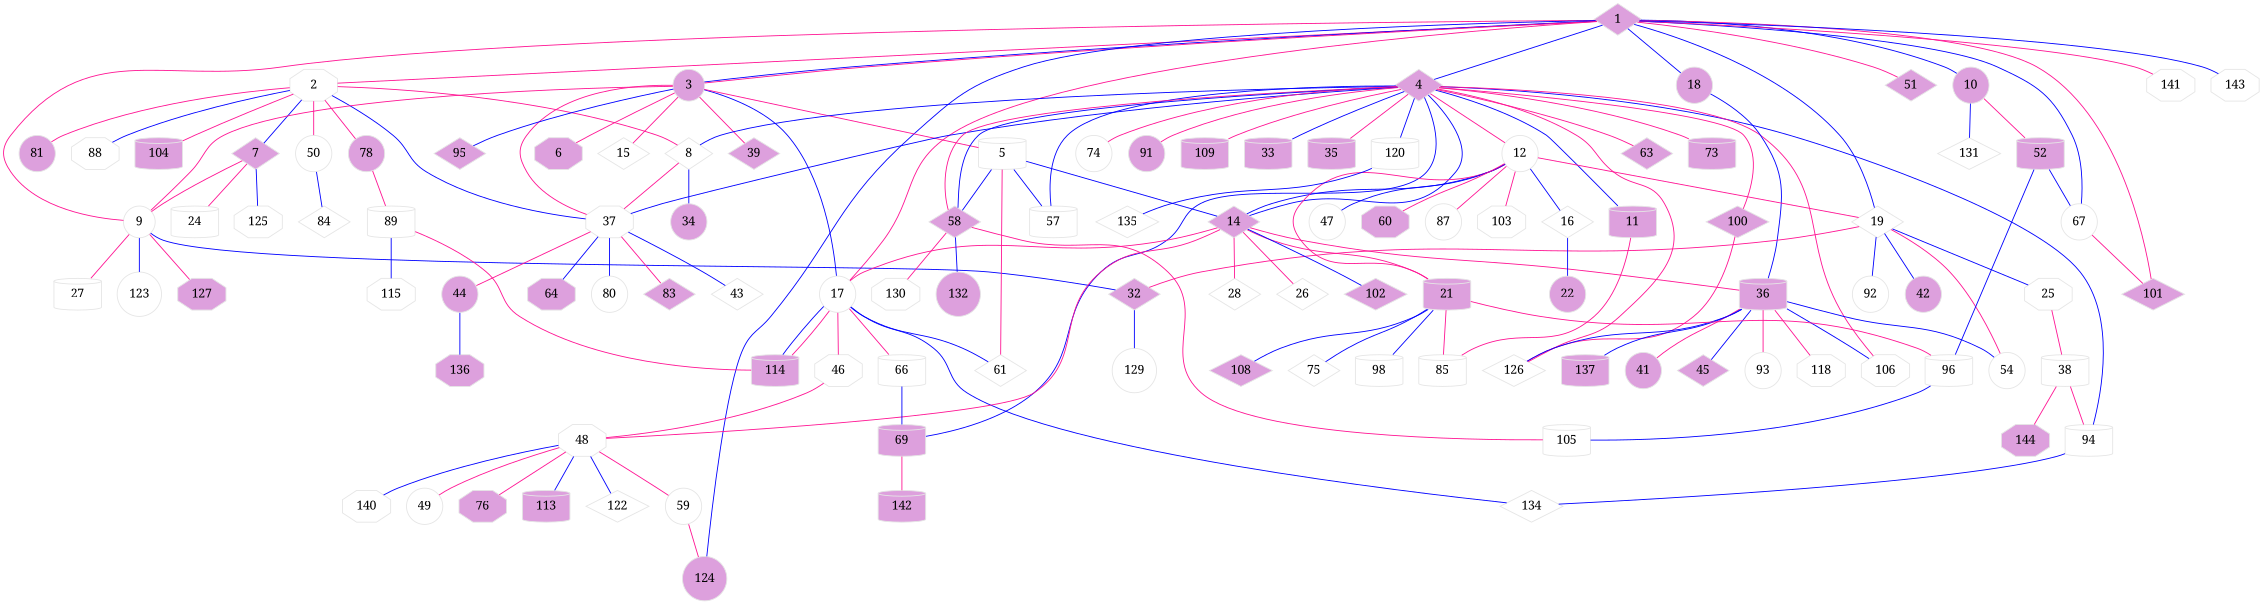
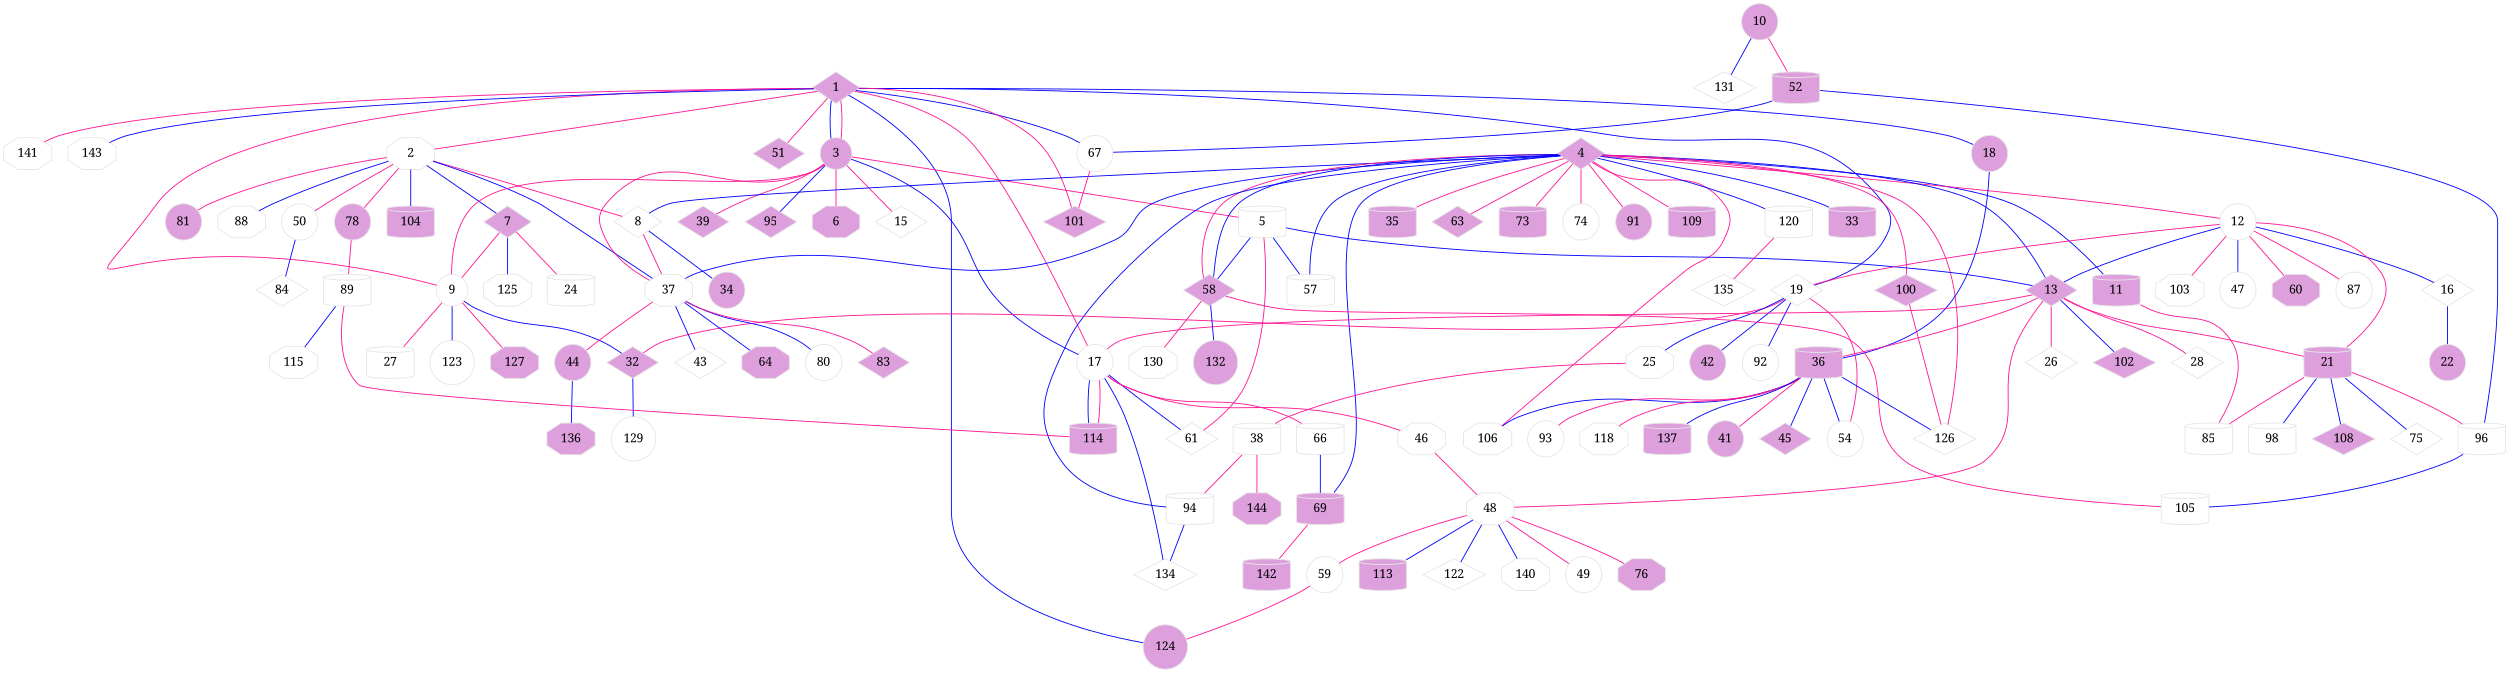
edge "1" -- "10": removed
edge "1" -- "4": removed
edge "2" -- "104": color deeppink -> blue
edge "120" -- "135": color blue -> deeppink
node "14": label "14" -> "13"
